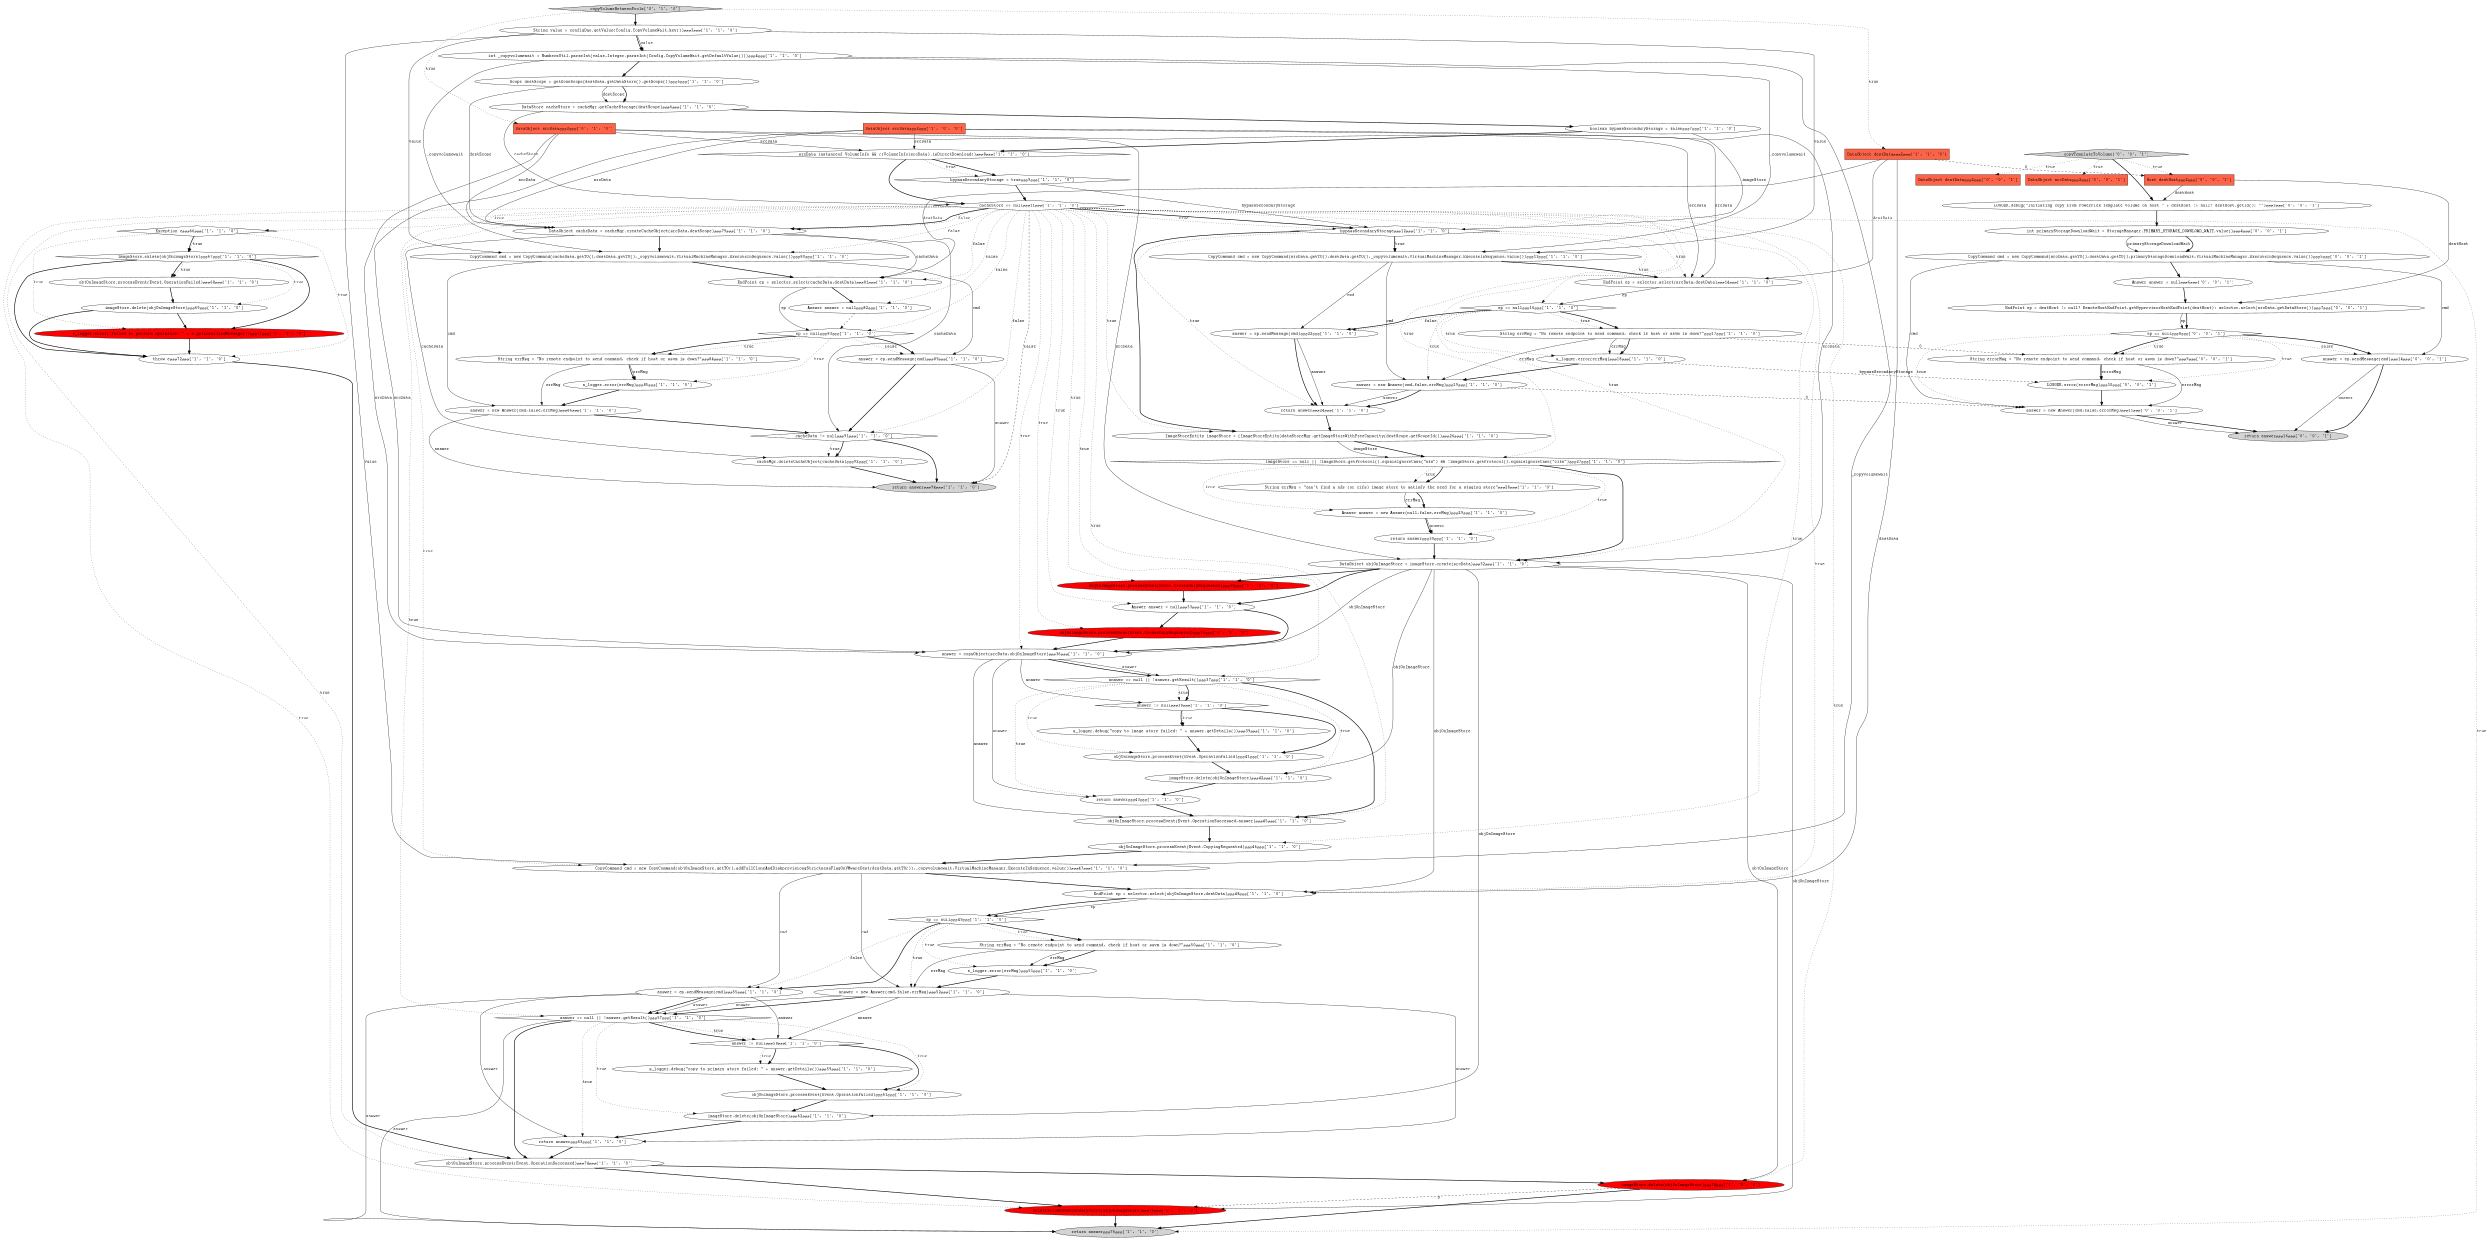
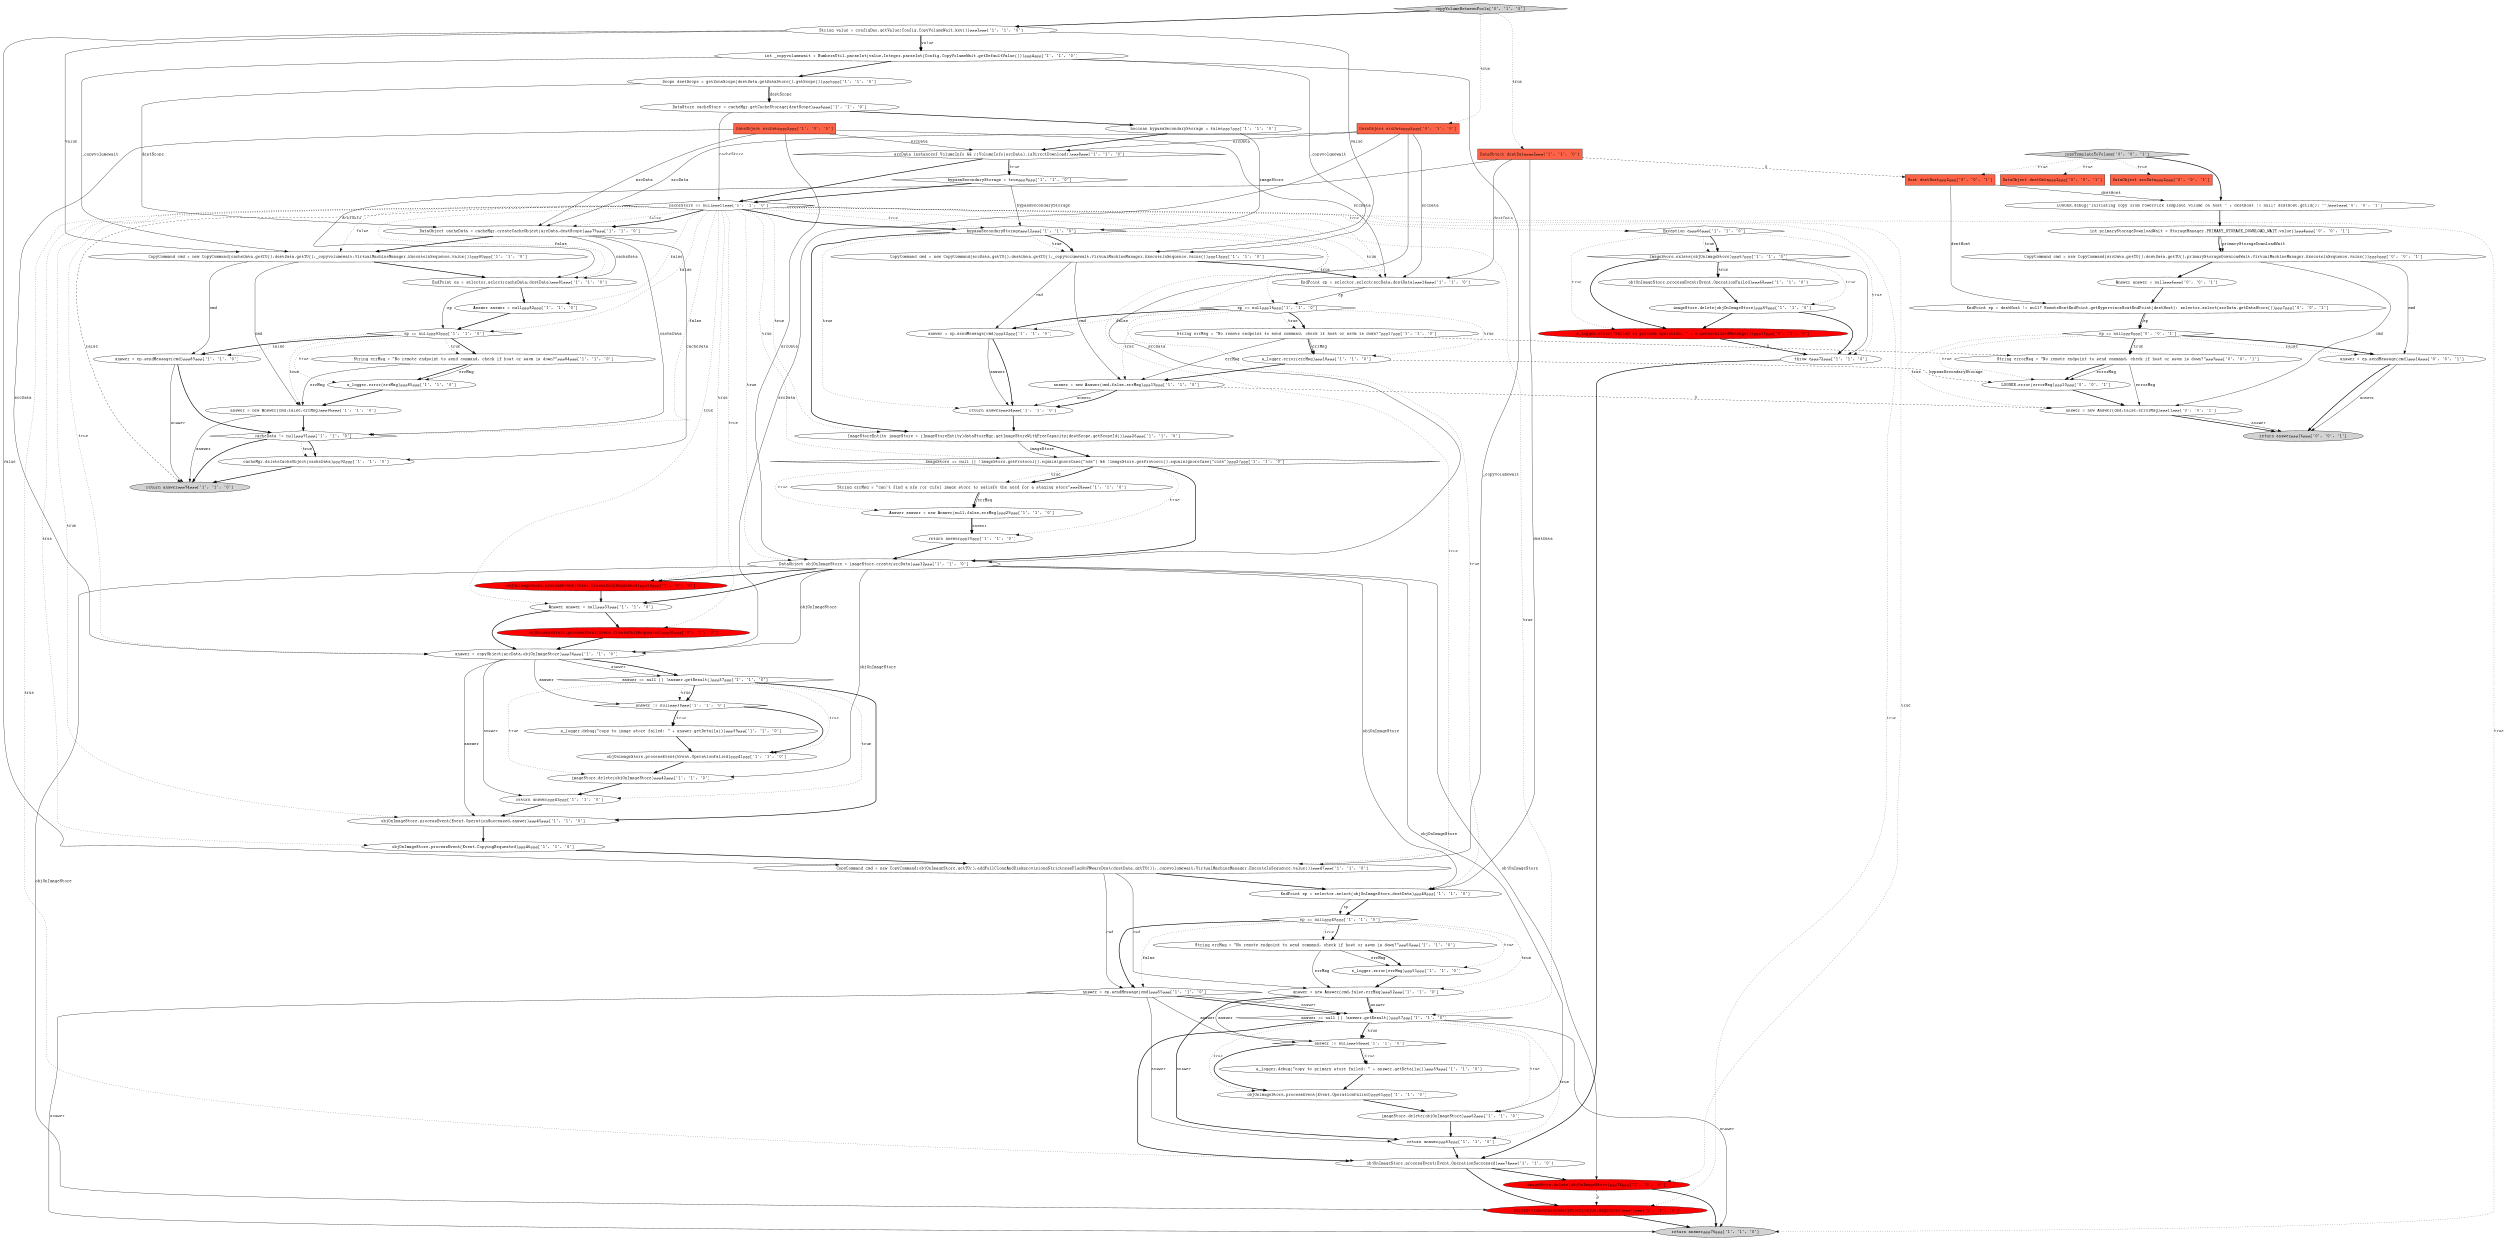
edge "imageStore.exists(objOnImageStore)@@@67@@@['1', '1', '0']" -> "throw e@@@72@@@['1', '1', '0']": style bold -> solid
edge "Answer answer = null@@@82@@@['1', '1', '0']" -> "ep == null@@@83@@@['1', '1', '0']": style dashed -> bold
edge "ep == null@@@83@@@['1', '1', '0']" -> "answer = new Answer(cmd,false,errMsg)@@@86@@@['1', '1', '0']": added, label "true"
edge "cacheStore == null@@@11@@@['1', '1', '0']" -> "answer == null || !answer.getResult()@@@37@@@['1', '1', '0']": removed, label "true"
node "answer = ep.sendMessage(cmd)@@@55@@@['1', '1', '0']": shape ellipse -> diamond
edge "answer = new Answer(cmd,false,errMsg)@@@52@@@['1', '1', '0']" -> "return answer@@@63@@@['1', '1', '0']": style solid -> bold
